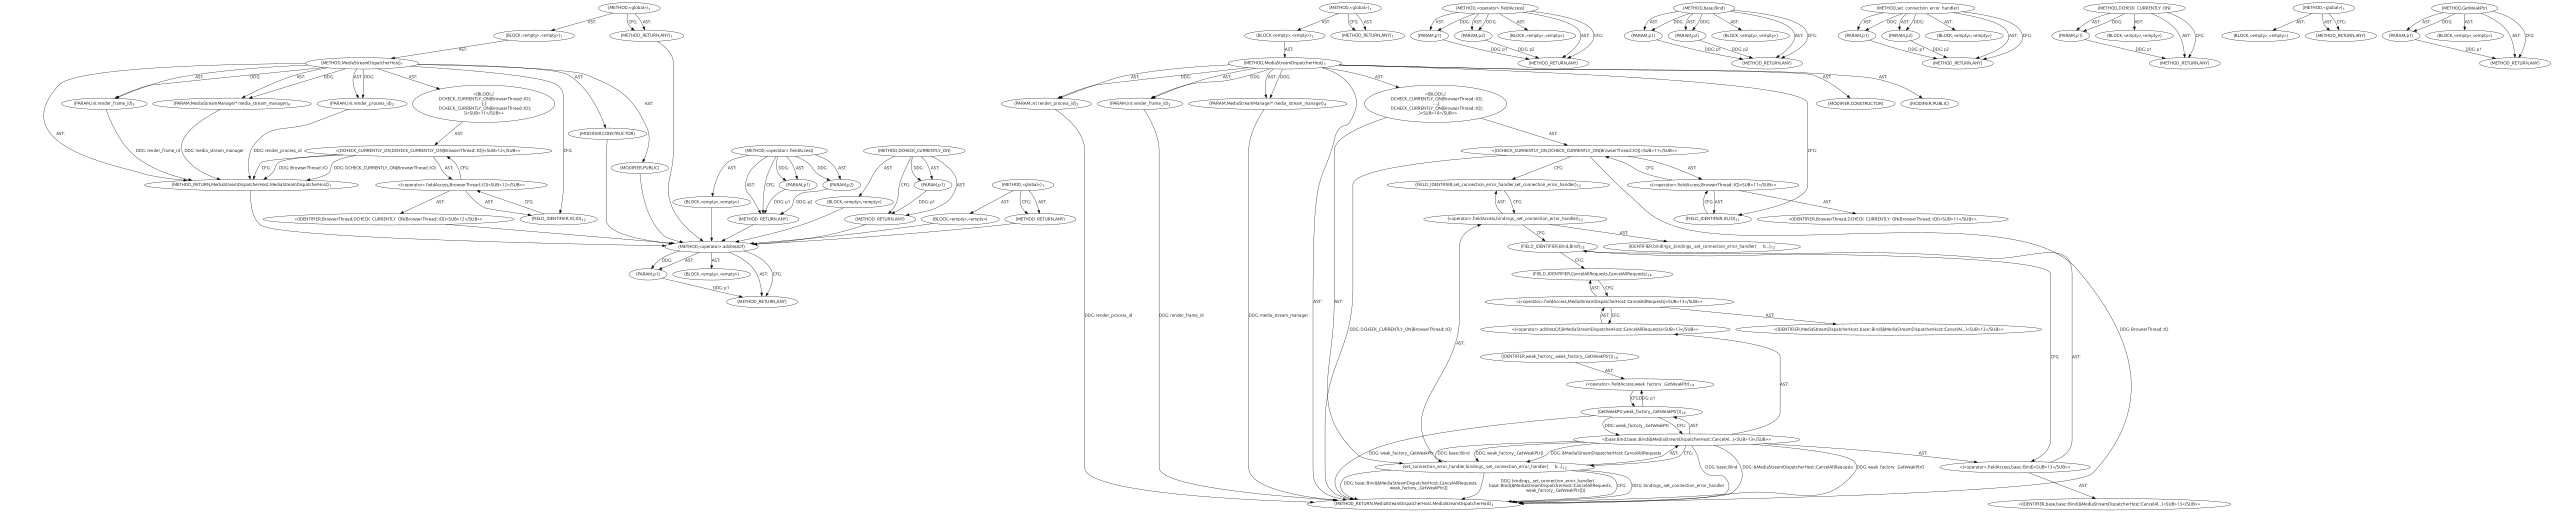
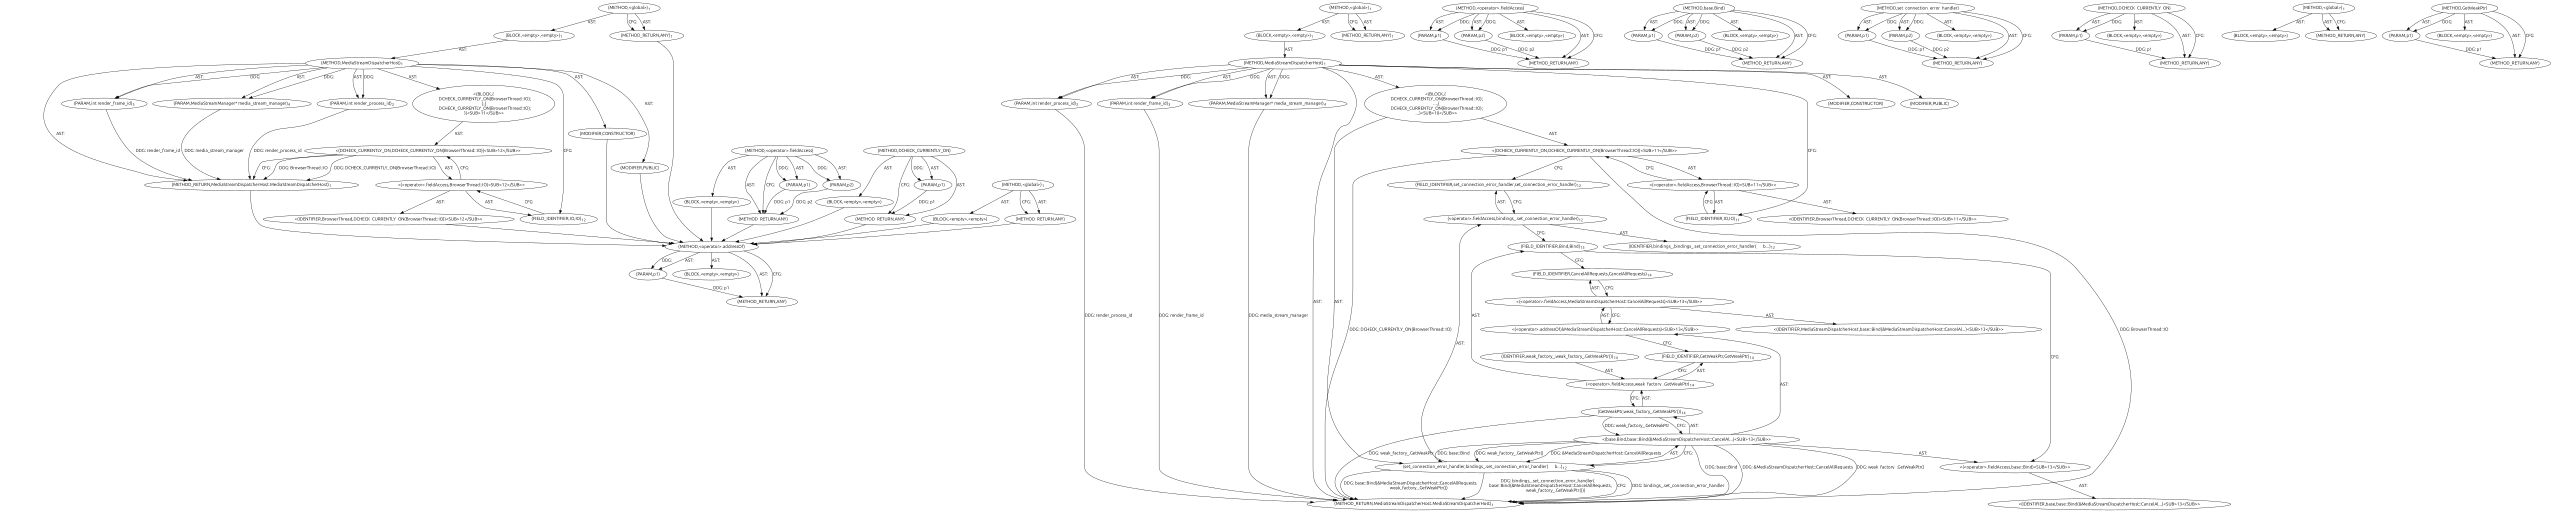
edge "<(<operator>.fieldAccess,base::Bind)<SUB>13</SUB>>" -> "(FIELD_IDENTIFIER,Bind,Bind)": now "(<operator>.fieldAccess,weak_factory_.GetWeakPtr)" -> "(FIELD_IDENTIFIER,Bind,Bind)"
node "(FIELD_IDENTIFIER,GetWeakPtr,GetWeakPtr)": added
edge "(GetWeakPtr,weak_factory_.GetWeakPtr())" -> "(<operator>.fieldAccess,weak_factory_.GetWeakPtr)": label "DDG: p1" -> "AST: "
